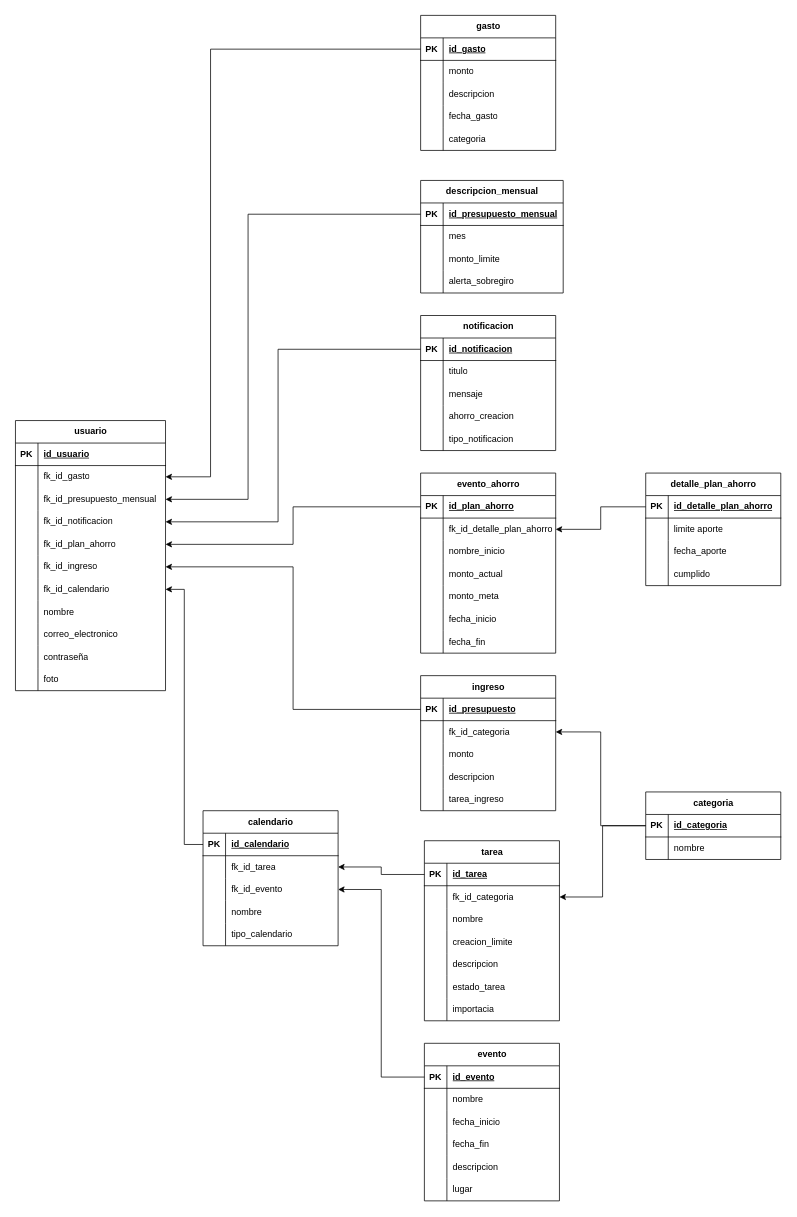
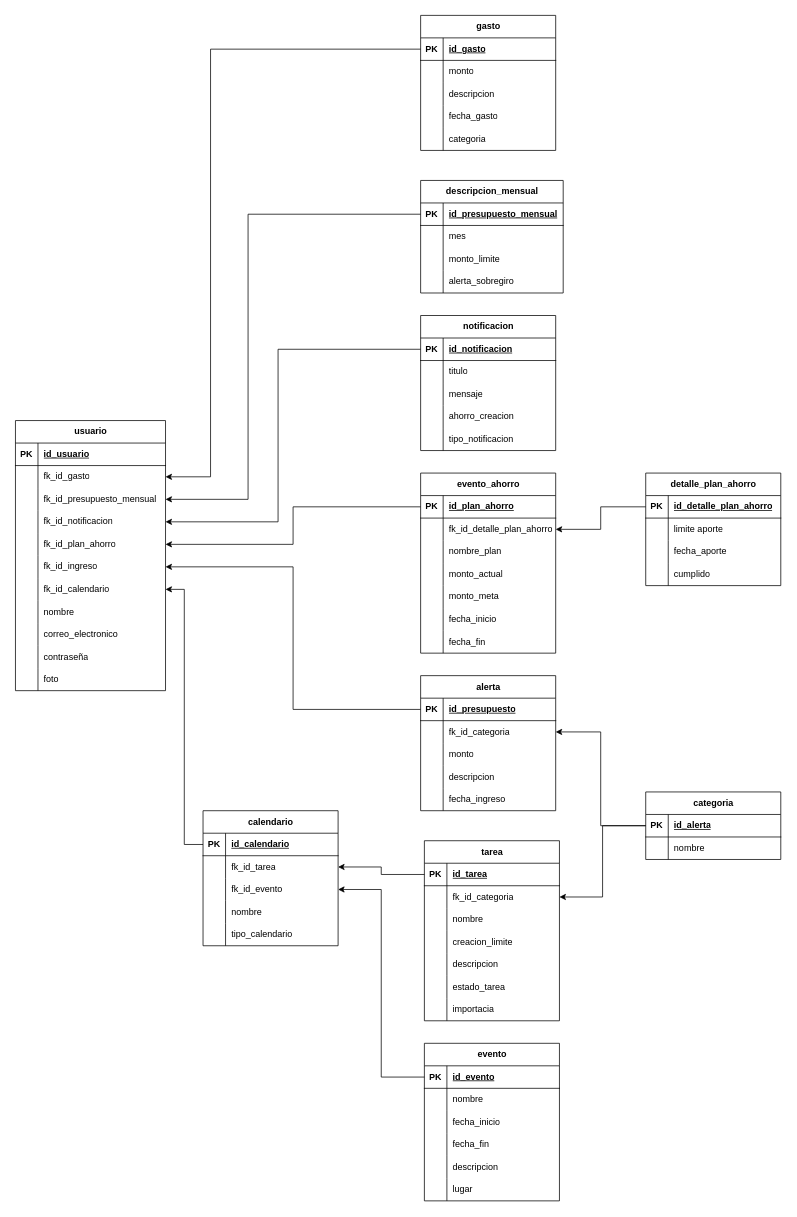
node "nombre_inicio": label "nombre_inicio" -> "nombre_plan"
node "ingreso": label "ingreso" -> "alerta"
node "tarea_ingreso": label "tarea_ingreso" -> "fecha_ingreso"
node "id_categoria": label "id_categoria" -> "id_alerta"
